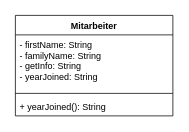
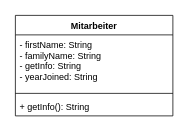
node "+ yearJoined(): String": label "+ yearJoined(): String" -> "+ getInfo(): String"
